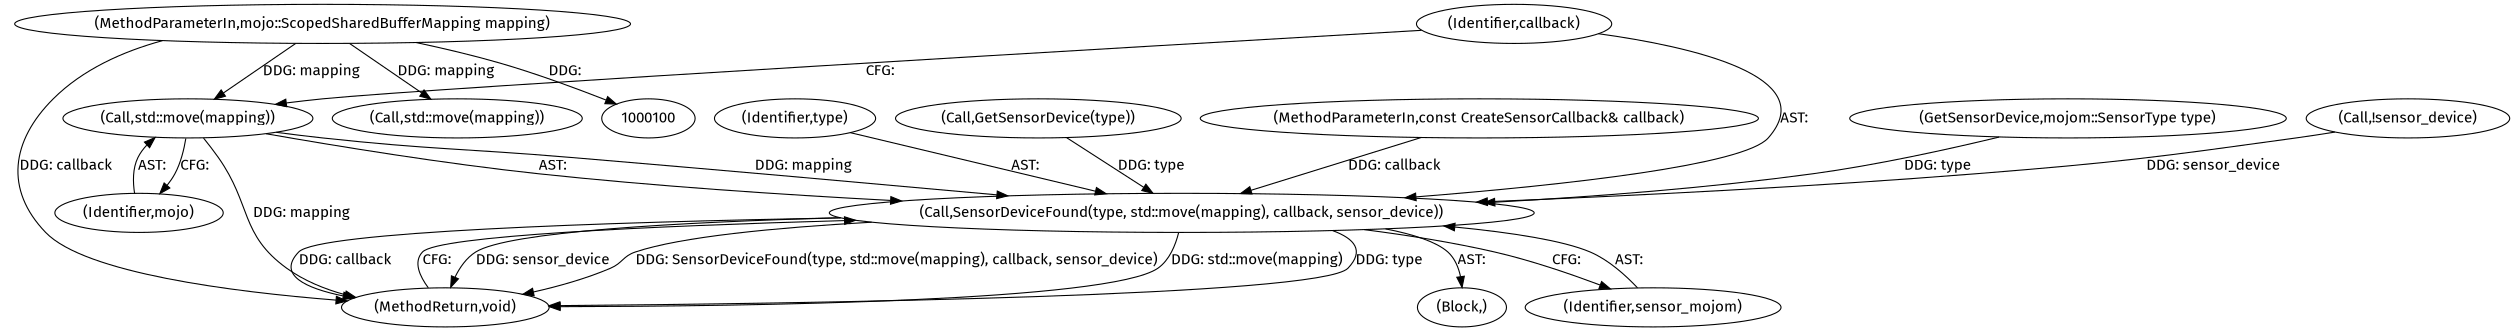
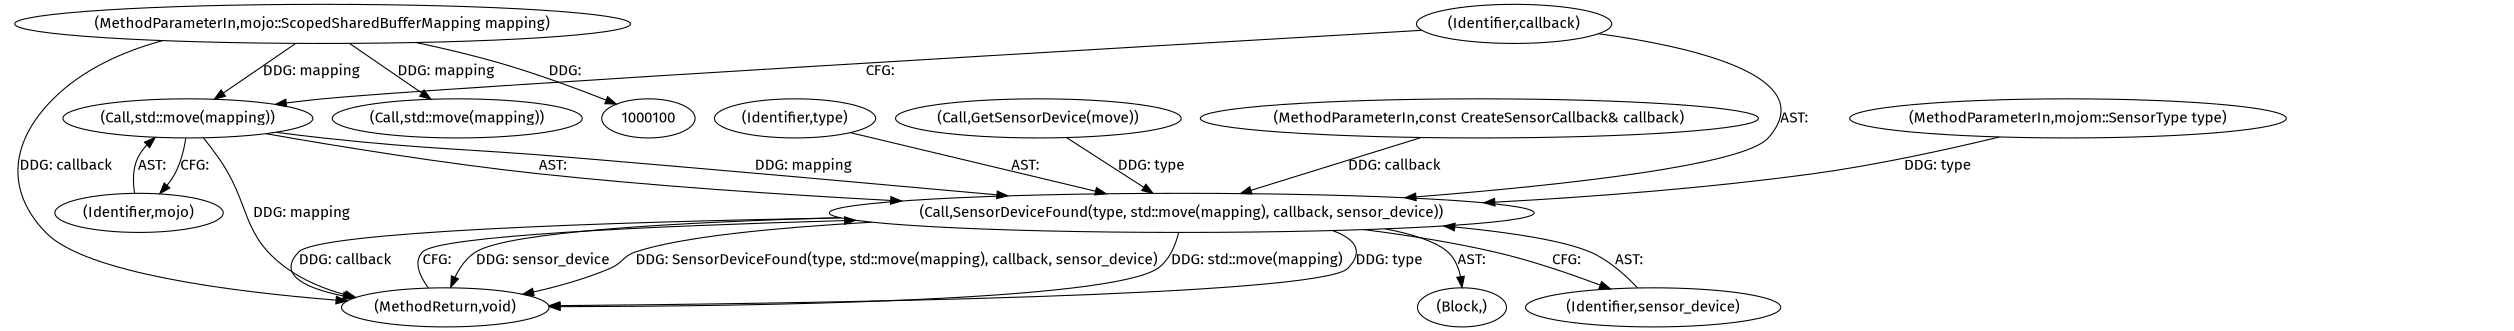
node "(Call,GetSensorDevice(type))": label "(Call,GetSensorDevice(type))" -> "(Call,GetSensorDevice(move))"
node "(GetSensorDevice,mojom::SensorType type)": label "(GetSensorDevice,mojom::SensorType type)" -> "(MethodParameterIn,mojom::SensorType type)"
node "(Call,!sensor_device)": removed
node "(Identifier,sensor_mojom)": label "(Identifier,sensor_mojom)" -> "(Identifier,sensor_device)"
